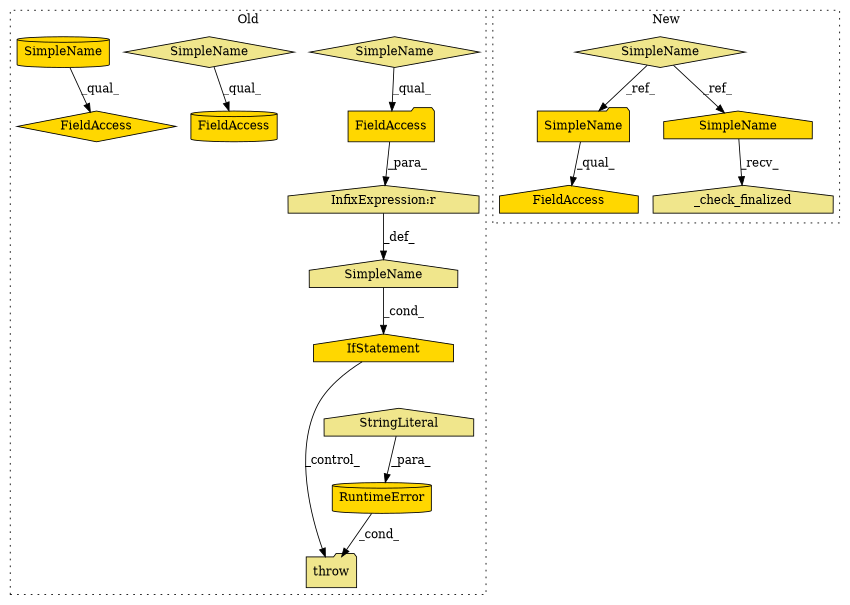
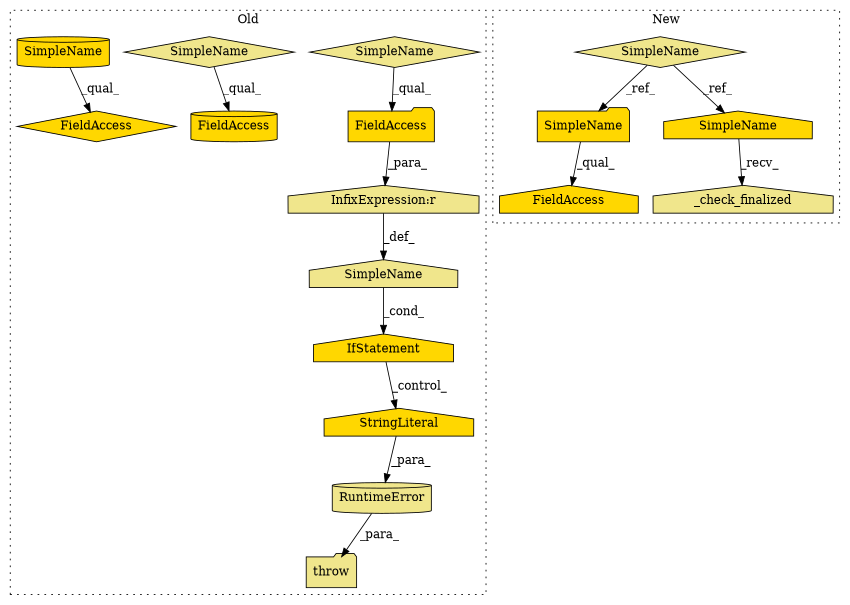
node "StringLiteral": fillcolor khaki -> gold
edge "IfStatement" -> "throw": now "IfStatement" -> "StringLiteral"
node "RuntimeError": fillcolor gold -> khaki
edge "RuntimeError" -> "throw": label "_cond_" -> "_para_"
